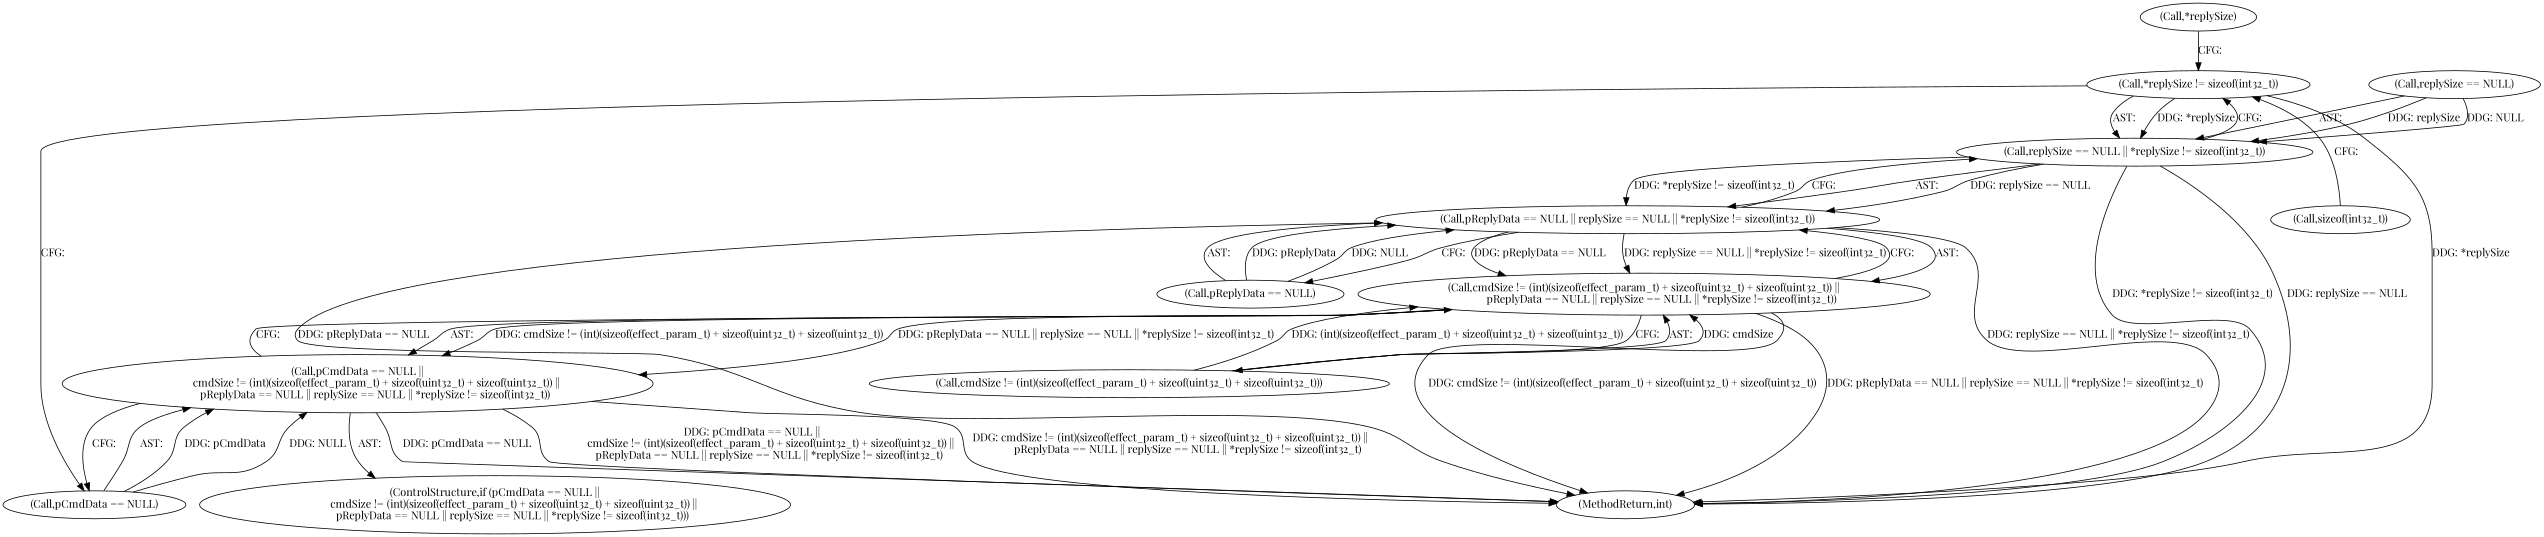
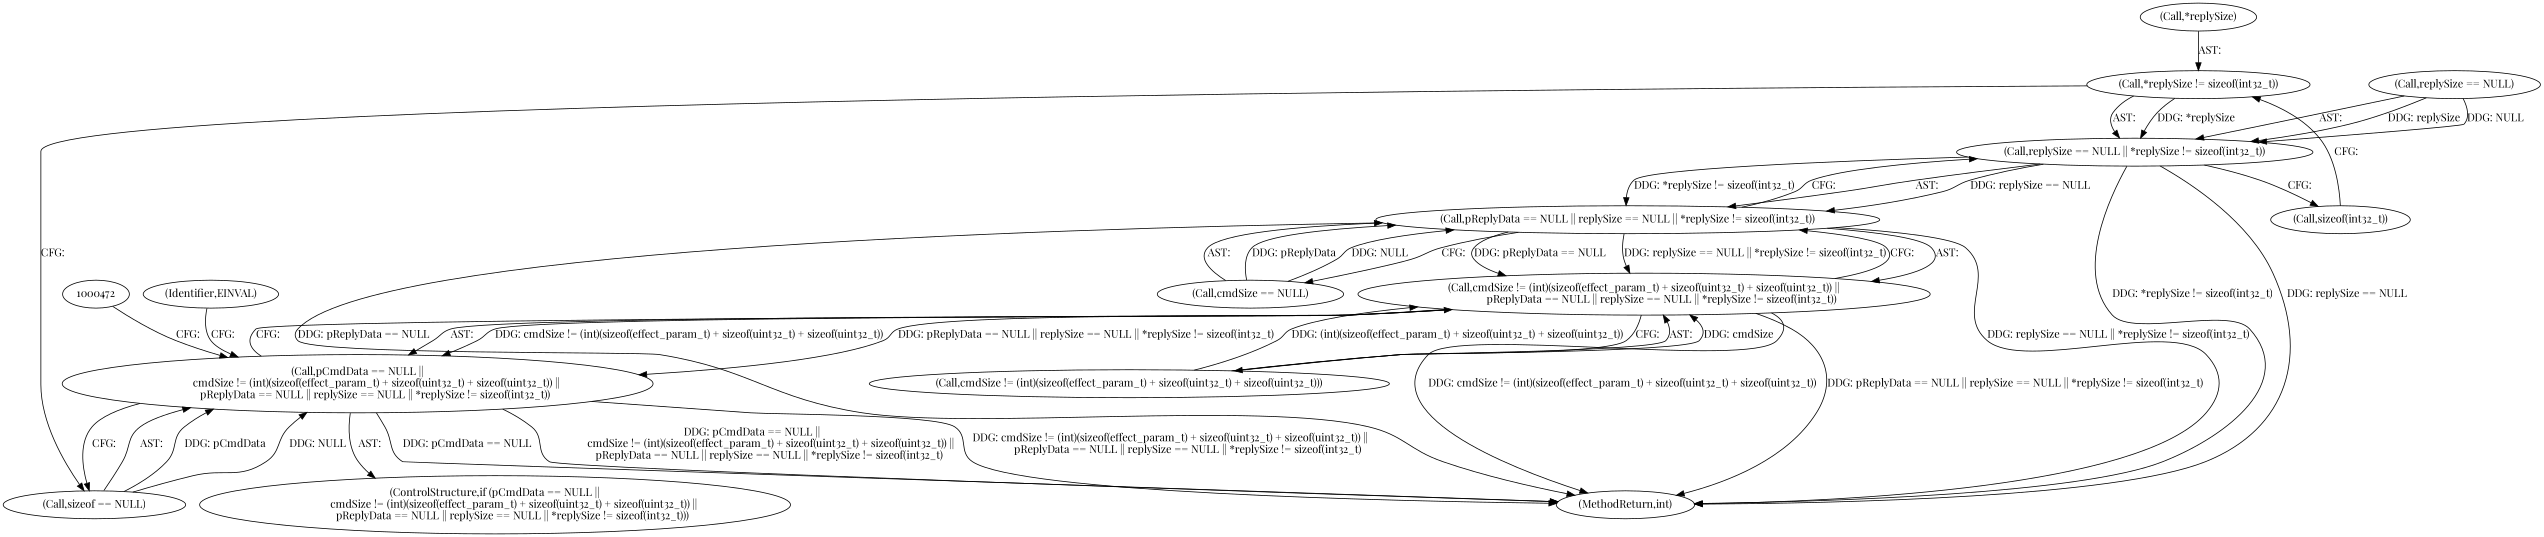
edge "(Call,*replySize)" -> "(Call,*replySize != sizeof(int32_t))": label "CFG: " -> "AST: "
edge "(Call,replySize == NULL || *replySize != sizeof(int32_t))" -> "(Call,*replySize != sizeof(int32_t))": now "(Call,replySize == NULL || *replySize != sizeof(int32_t))" -> "(Call,sizeof(int32_t))"
node "1000472": added
node "(Identifier,EINVAL)": added
node "(Call,pReplyData == NULL)": label "(Call,pReplyData == NULL)" -> "(Call,cmdSize == NULL)"
edge "(Call,*replySize != sizeof(int32_t))" -> "(MethodReturn,int)": removed, label "DDG: *replySize"
node "(Call,pCmdData == NULL)": label "(Call,pCmdData == NULL)" -> "(Call,sizeof == NULL)"
